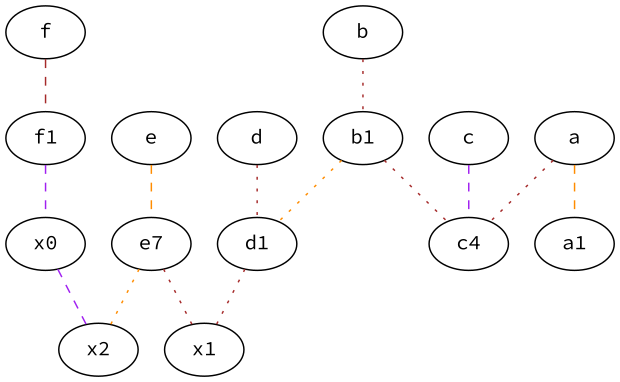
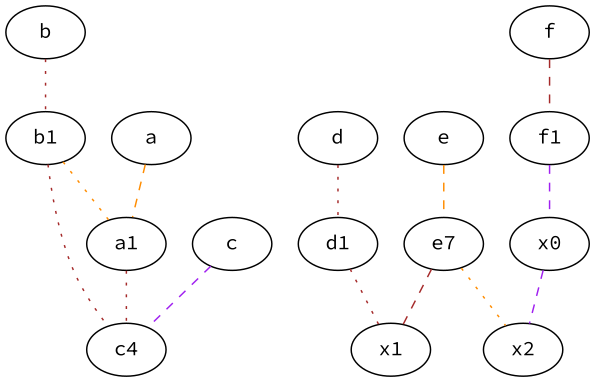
edge "b1" -- "d1": now "b1" -- "a1"
edge "a" -- "c4": now "a1" -- "c4"
edge "e7" -- "x1": style dotted -> dashed
